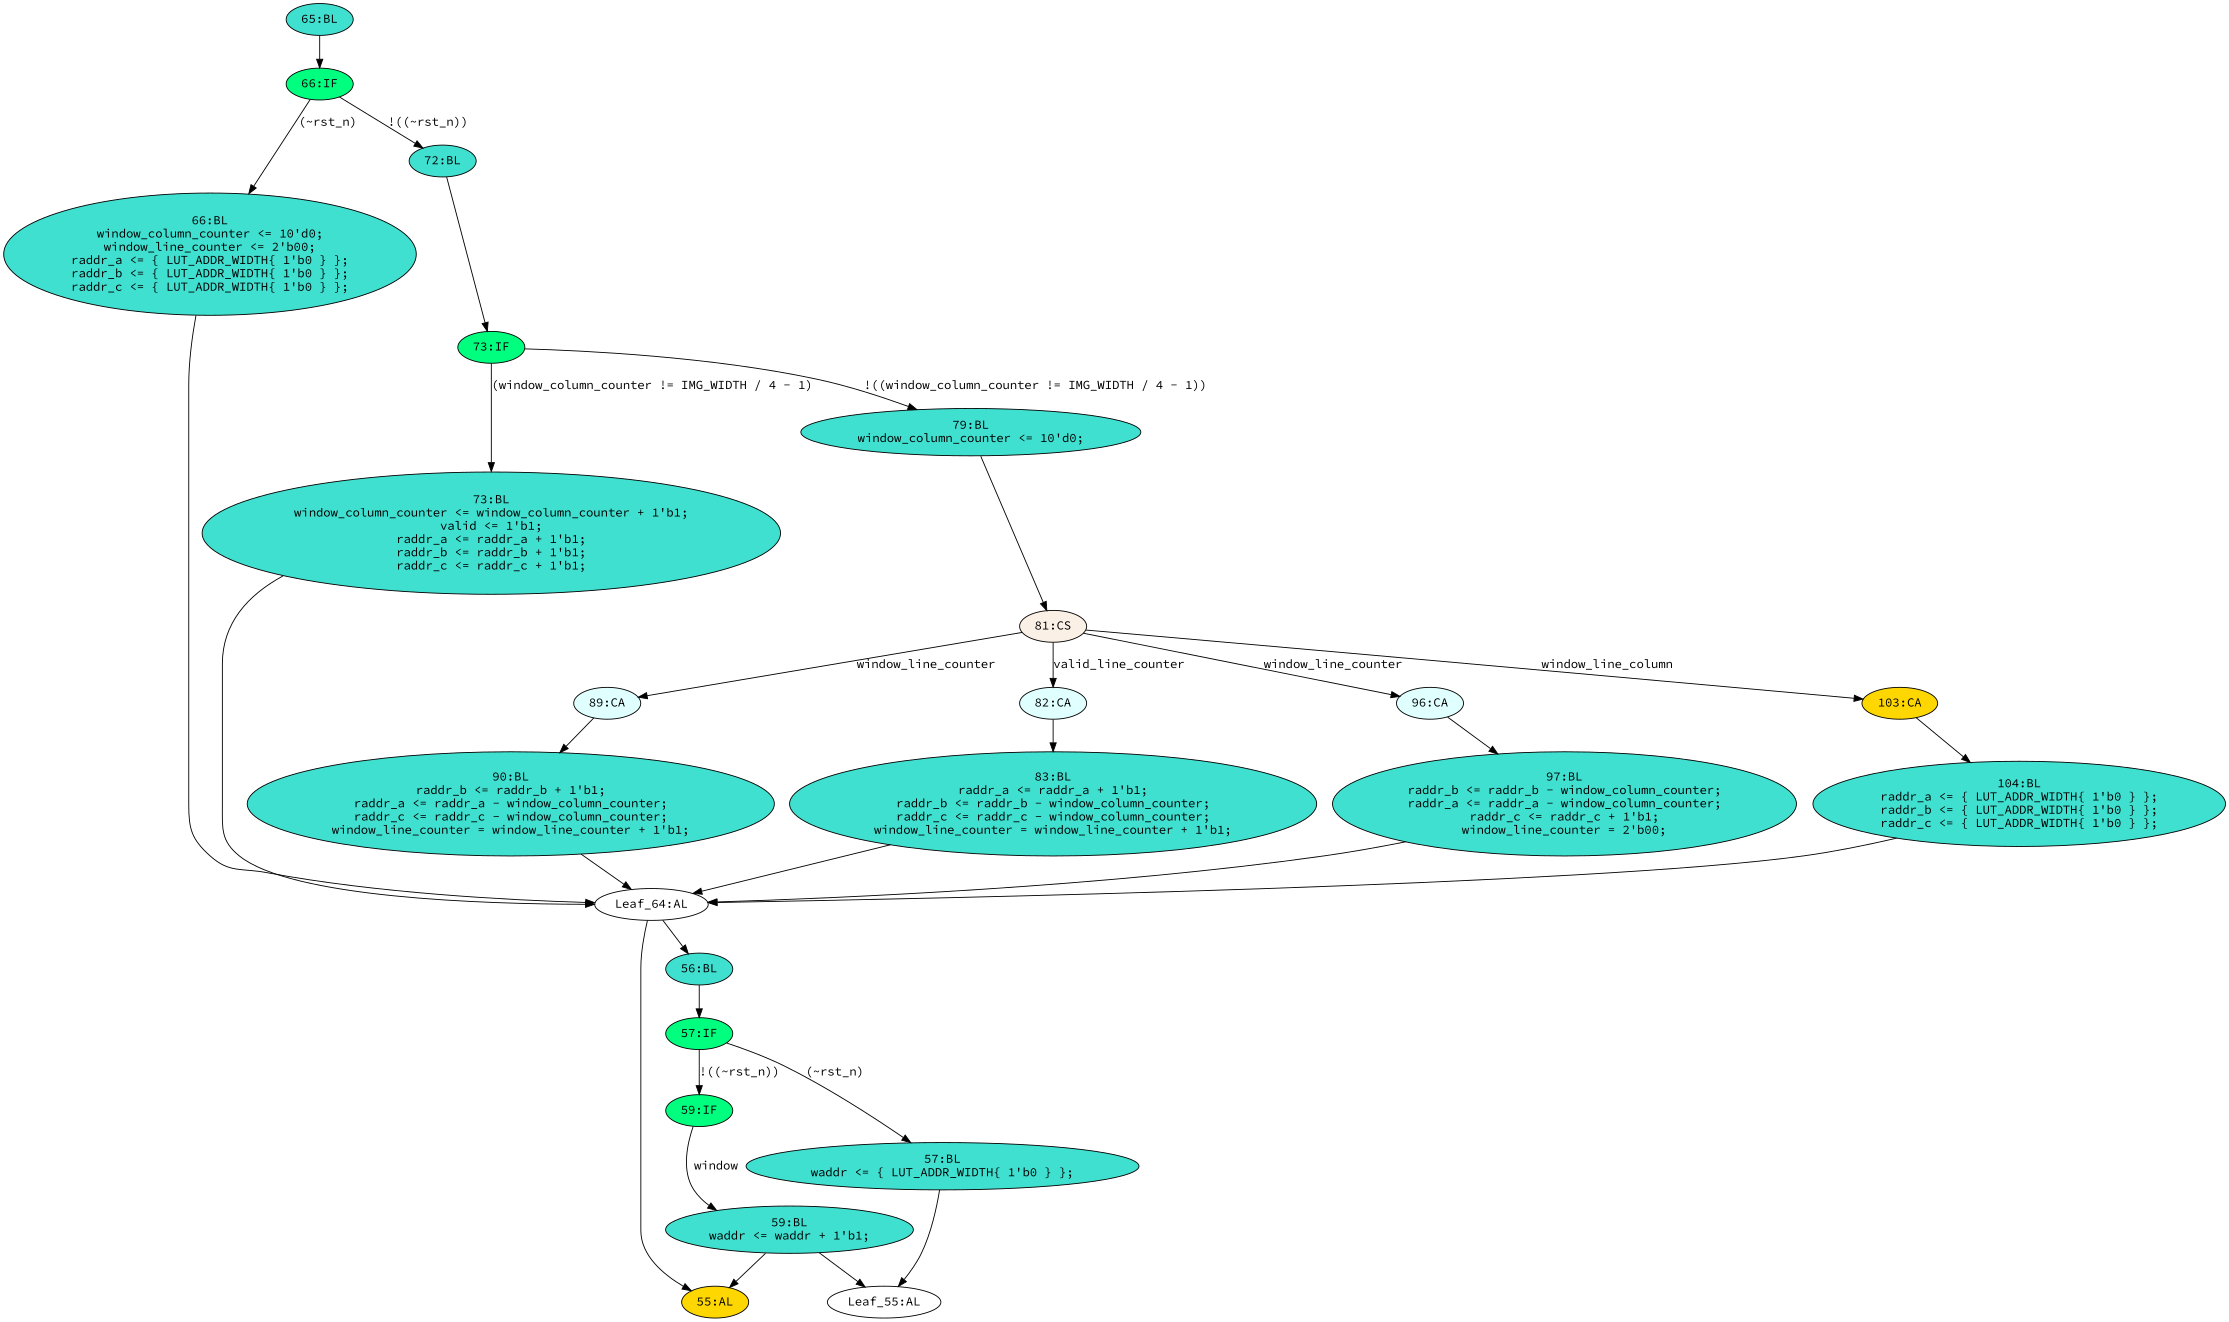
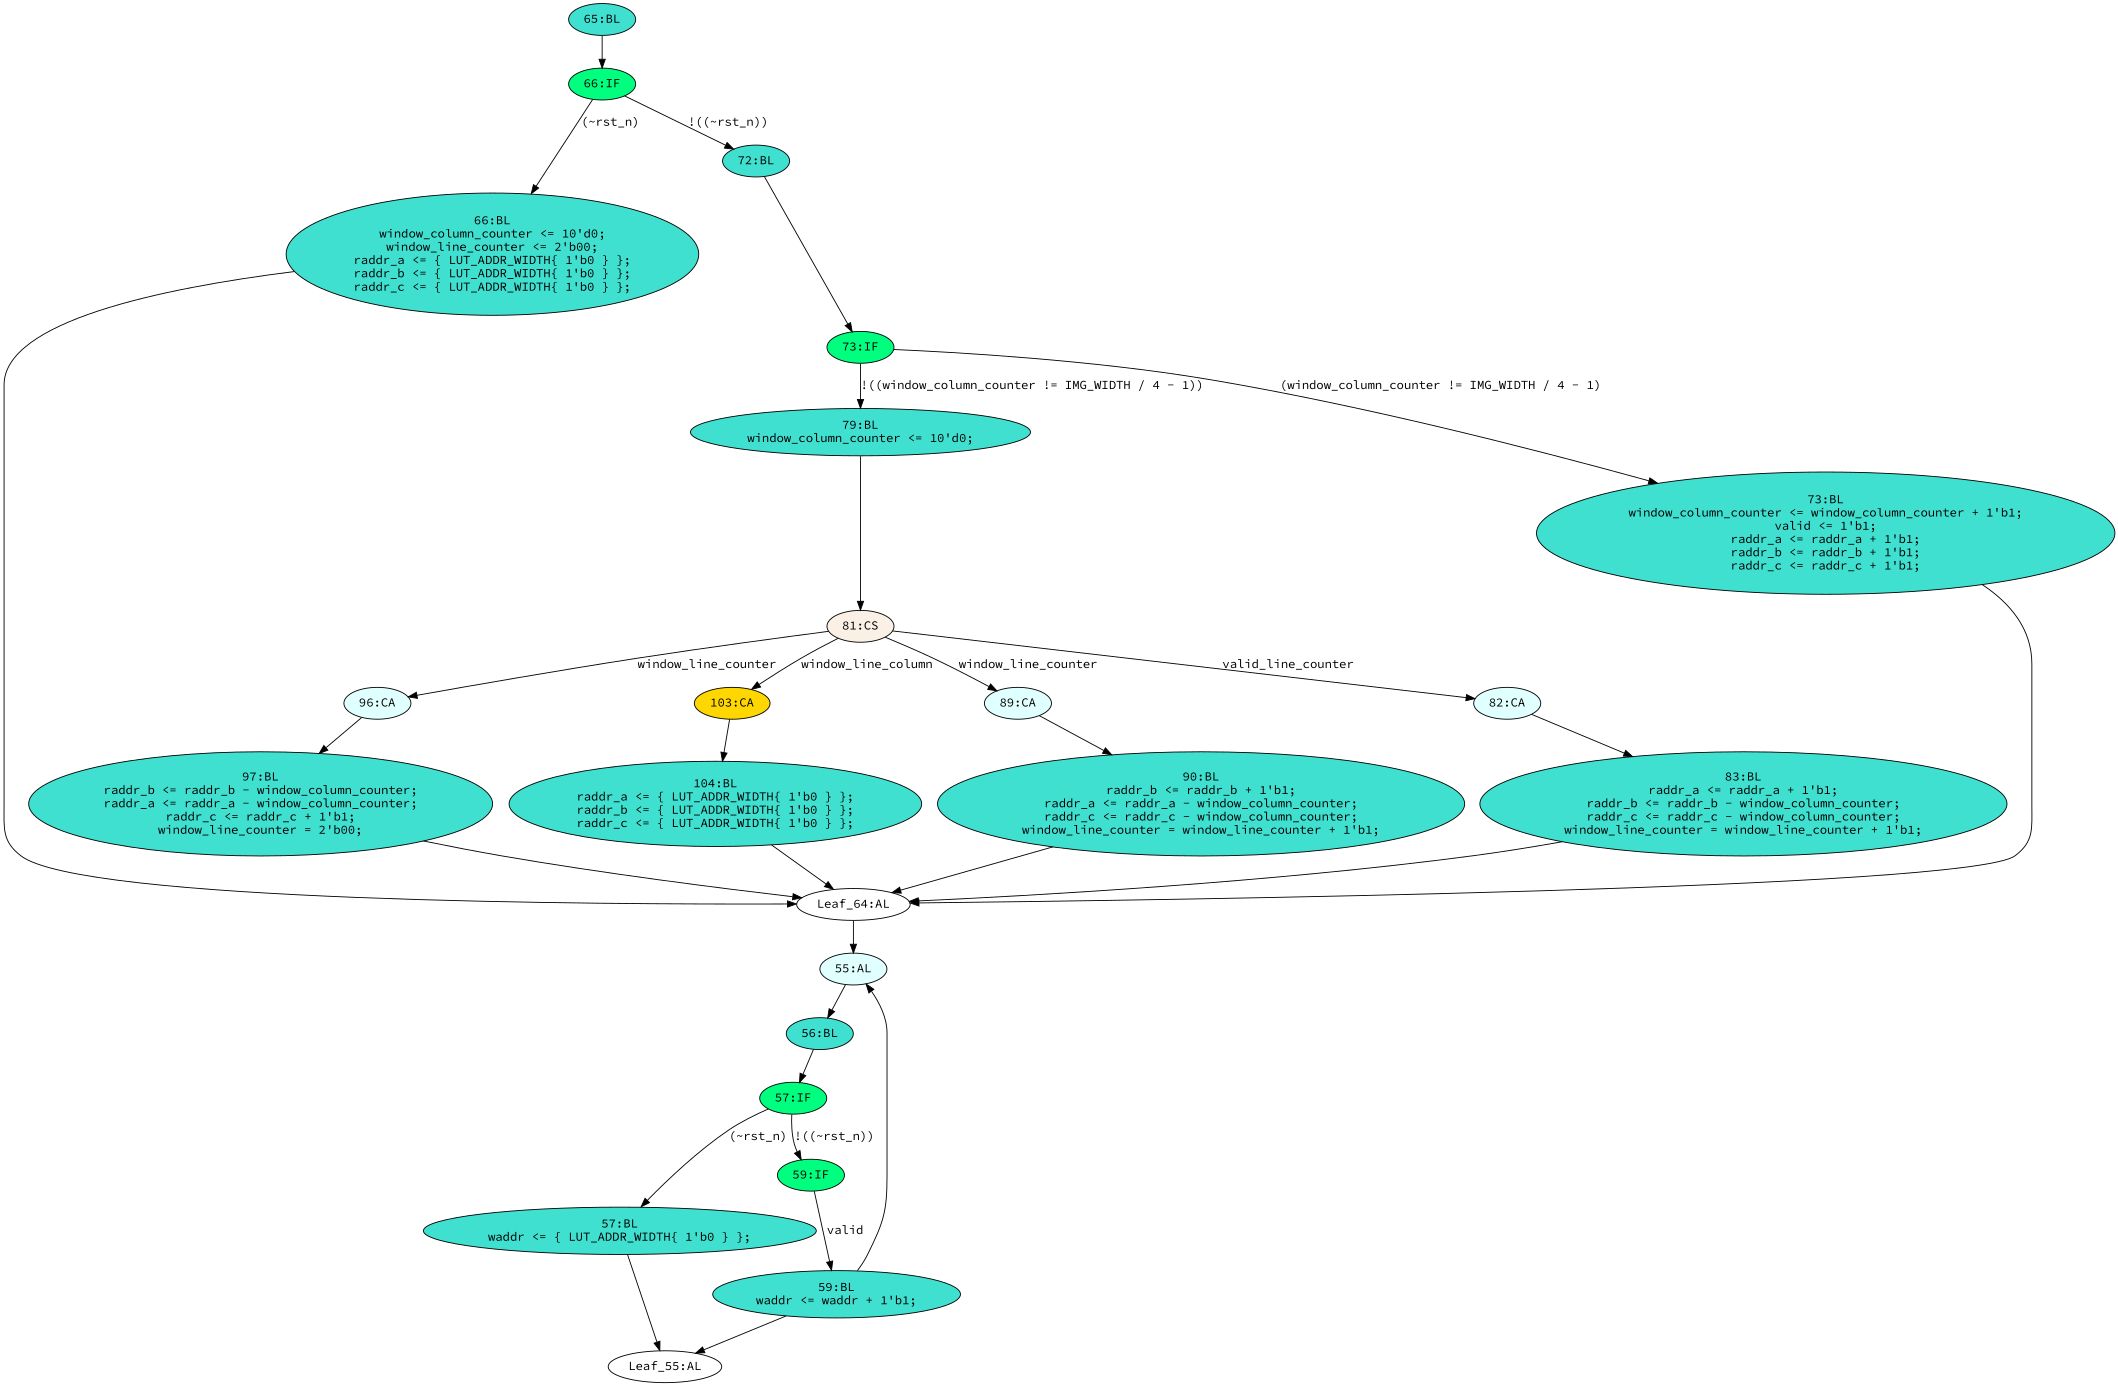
edge "Leaf_64:AL" -> "56:BL": now "55:AL" -> "56:BL"
edge "59:IF" -> "59:BL waddr <= waddr + 1'b1;": label "window" -> "valid"
node "55:AL": fillcolor gold -> lightcyan
